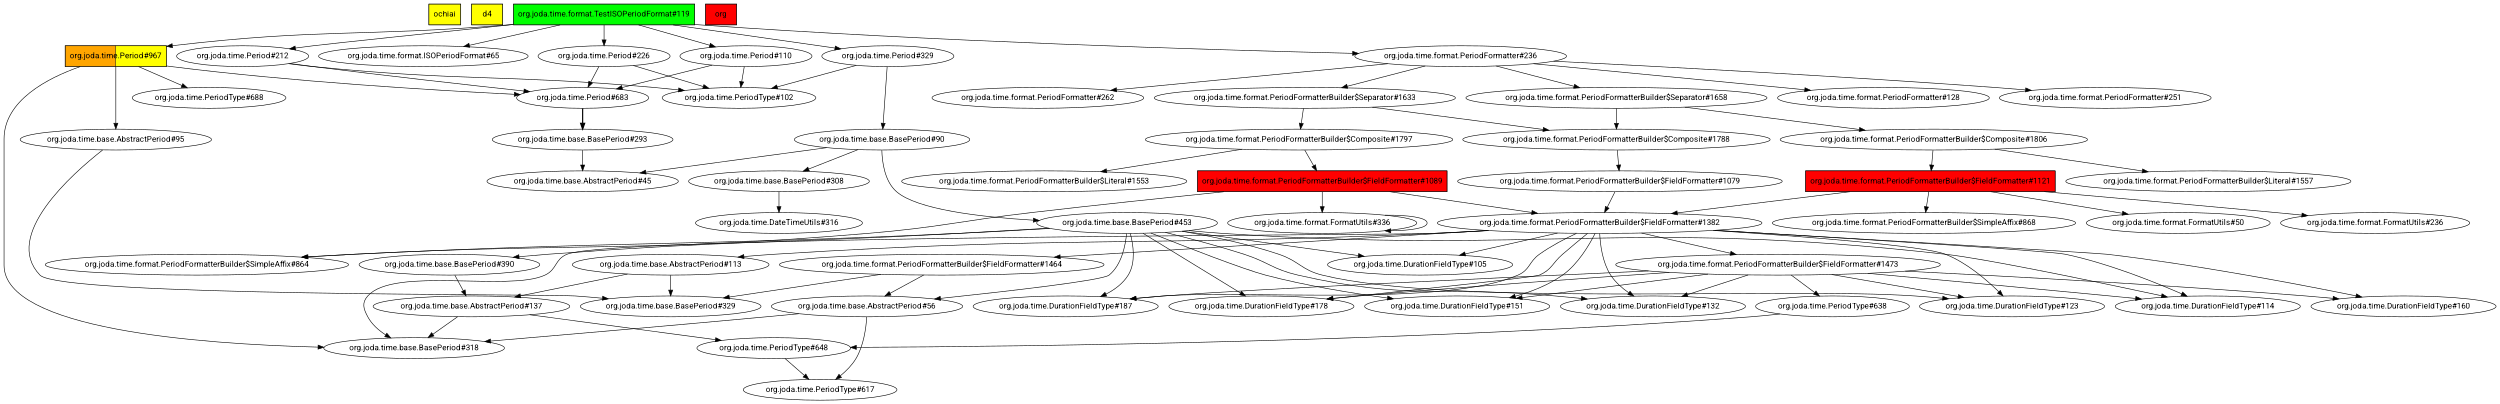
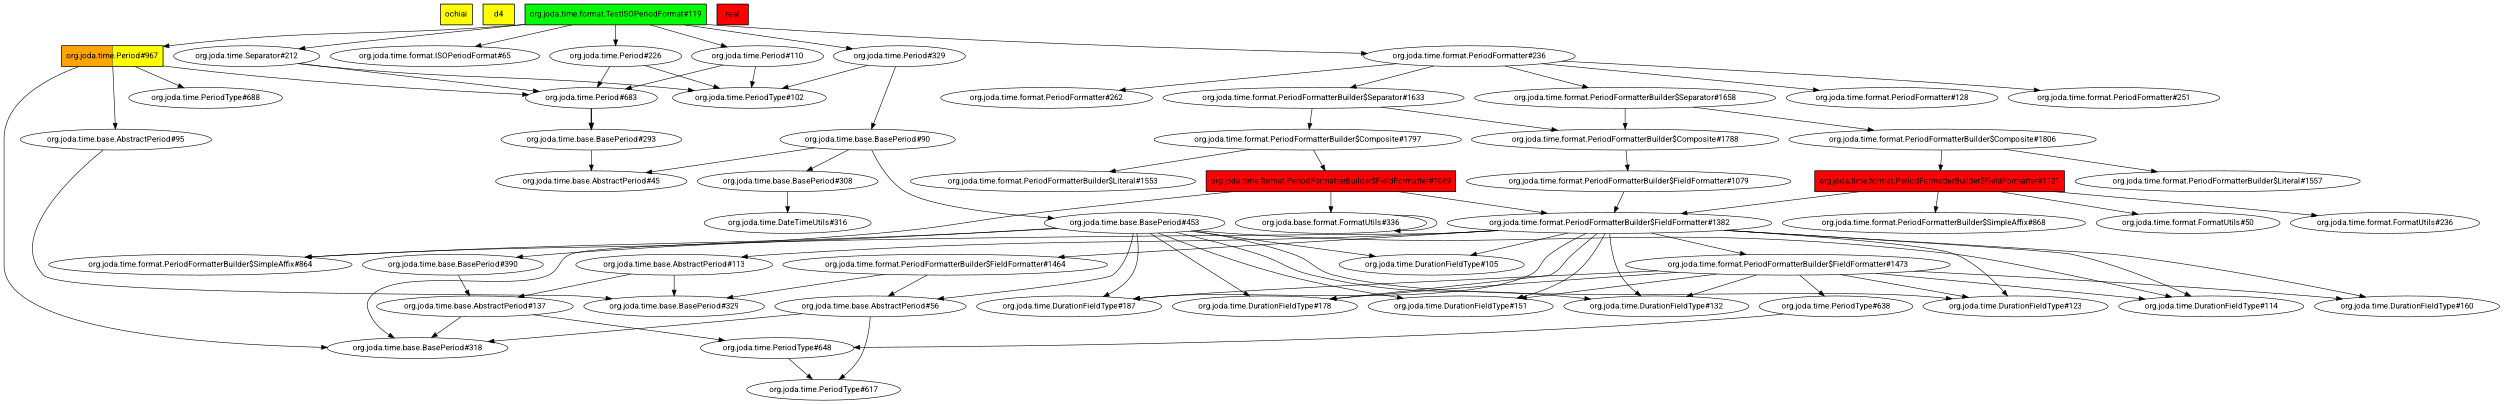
node "org": label "org" -> "real"
node "org.joda.time.Period#212": label "org.joda.time.Period#212" -> "org.joda.time.Separator#212"
node "org.joda.time.format.FormatUtils#336": label "org.joda.time.format.FormatUtils#336" -> "org.joda.base.format.FormatUtils#336"
